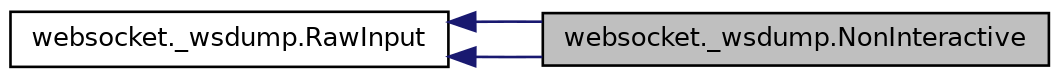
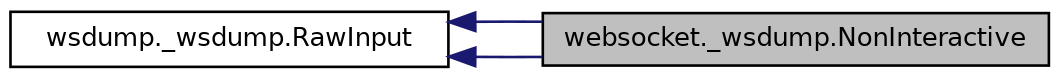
node "websocket._wsdump.RawInput": label "websocket._wsdump.RawInput" -> "wsdump._wsdump.RawInput"
